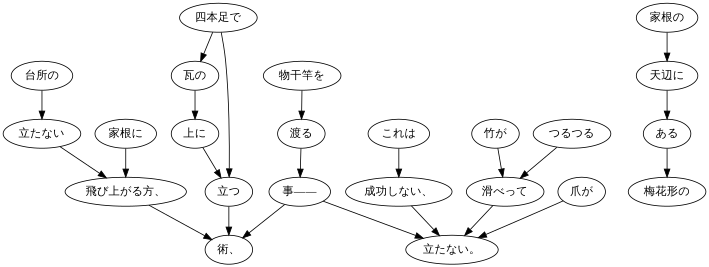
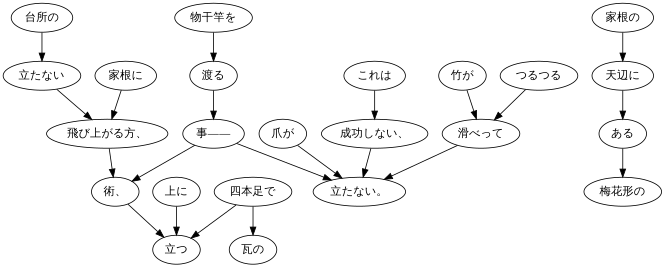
edge "瓦の" -> "上に": removed
edge "立つ" -> "術、": reversed
